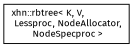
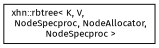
node "xhn::rbtree< K, V, Lessproc, NodeAllocator, NodeSpecproc >": label "xhn::rbtree< K, V, Lessproc, NodeAllocator, NodeSpecproc >" -> "xhn::rbtree< K, V, NodeSpecproc, NodeAllocator, NodeSpecproc >"
